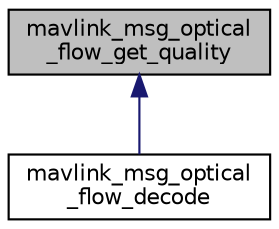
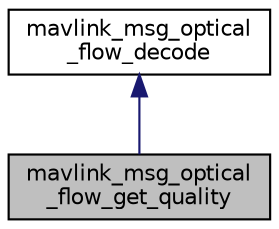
edge "mavlink_msg_optical _flow_decode" -> "mavlink_msg_optical _flow_get_quality": reversed
